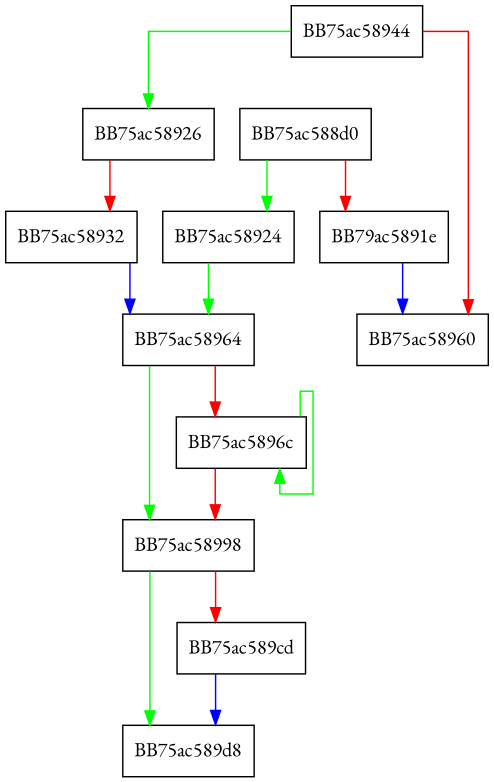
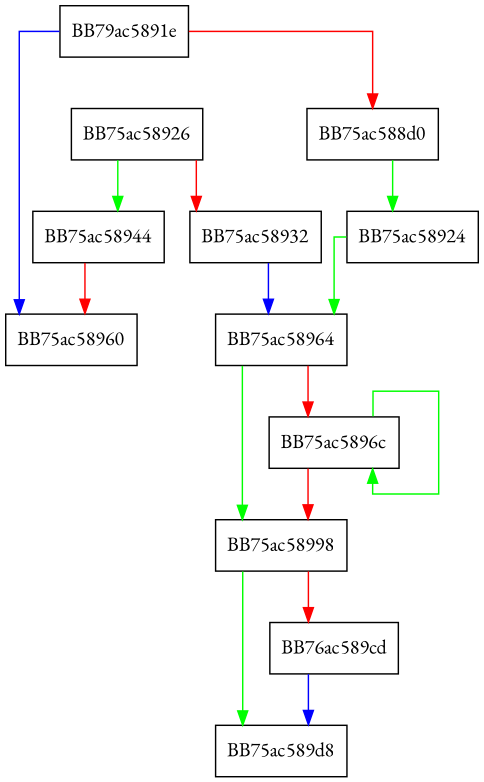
edge "BB75ac58944" -> "BB75ac58926": reversed
edge "BB75ac588d0" -> "BB79ac5891e": reversed
node "BB75ac589cd": label "BB75ac589cd" -> "BB76ac589cd"
